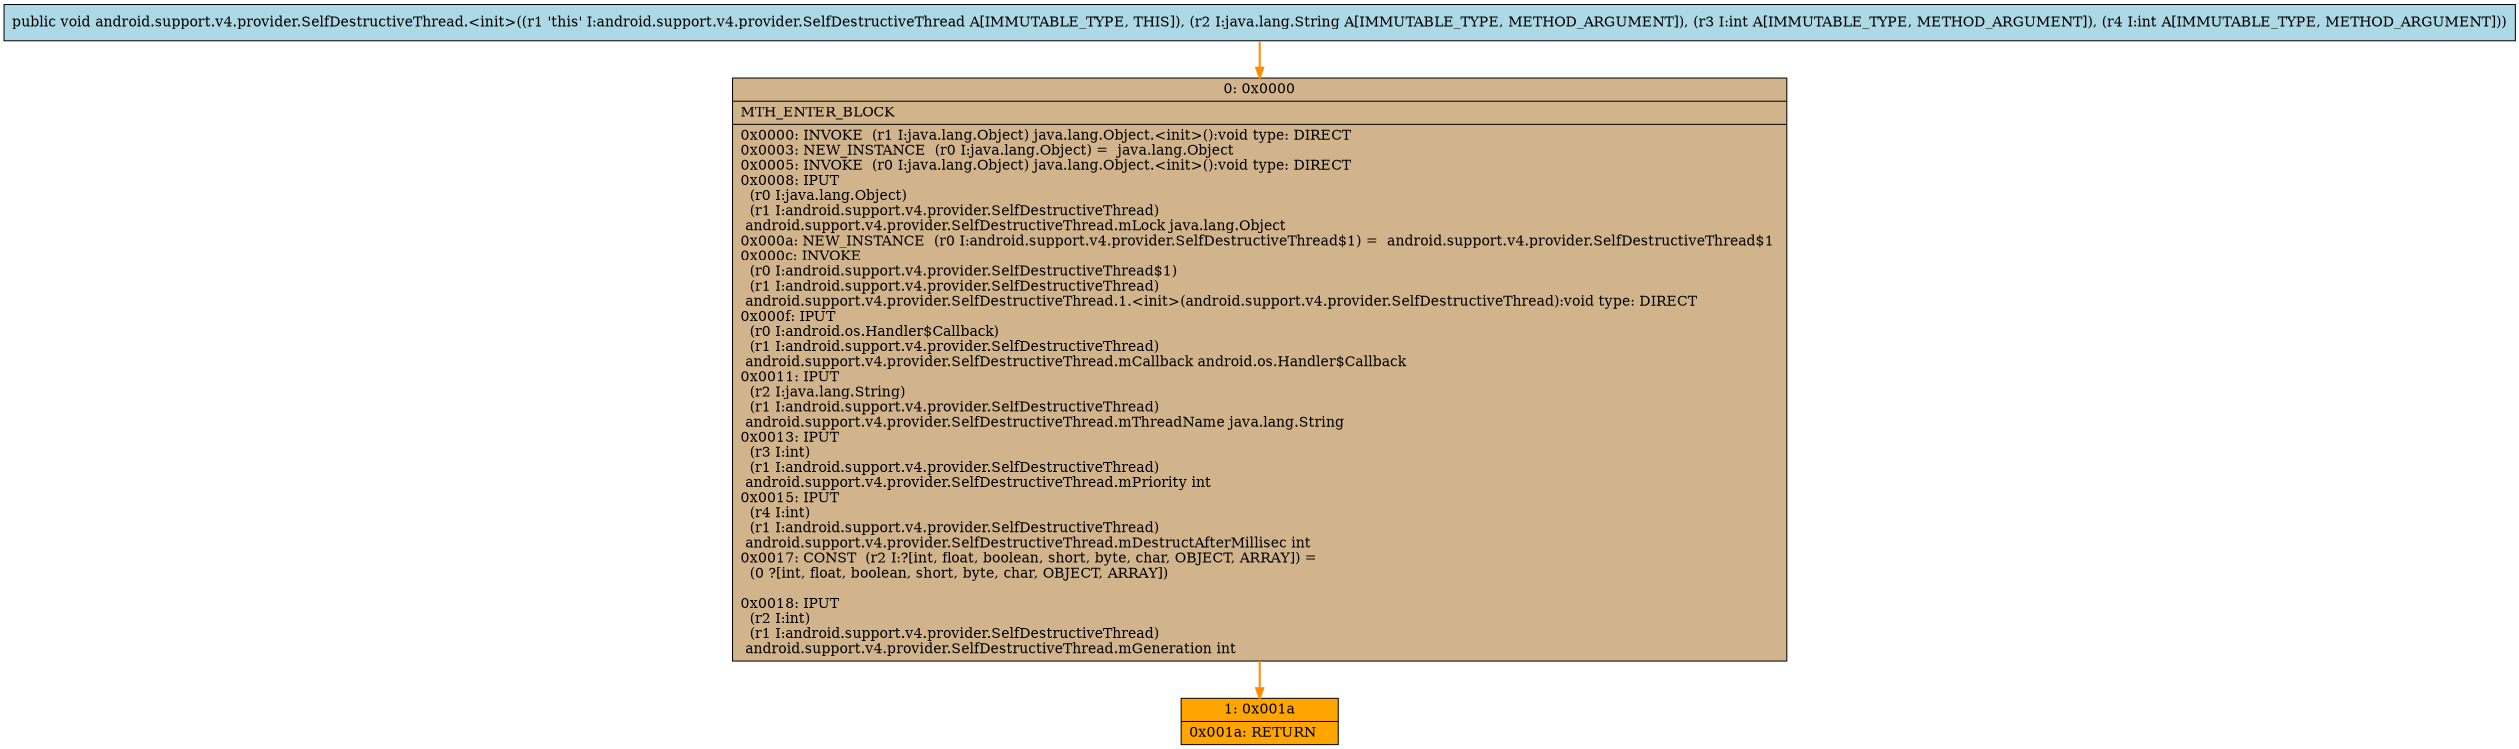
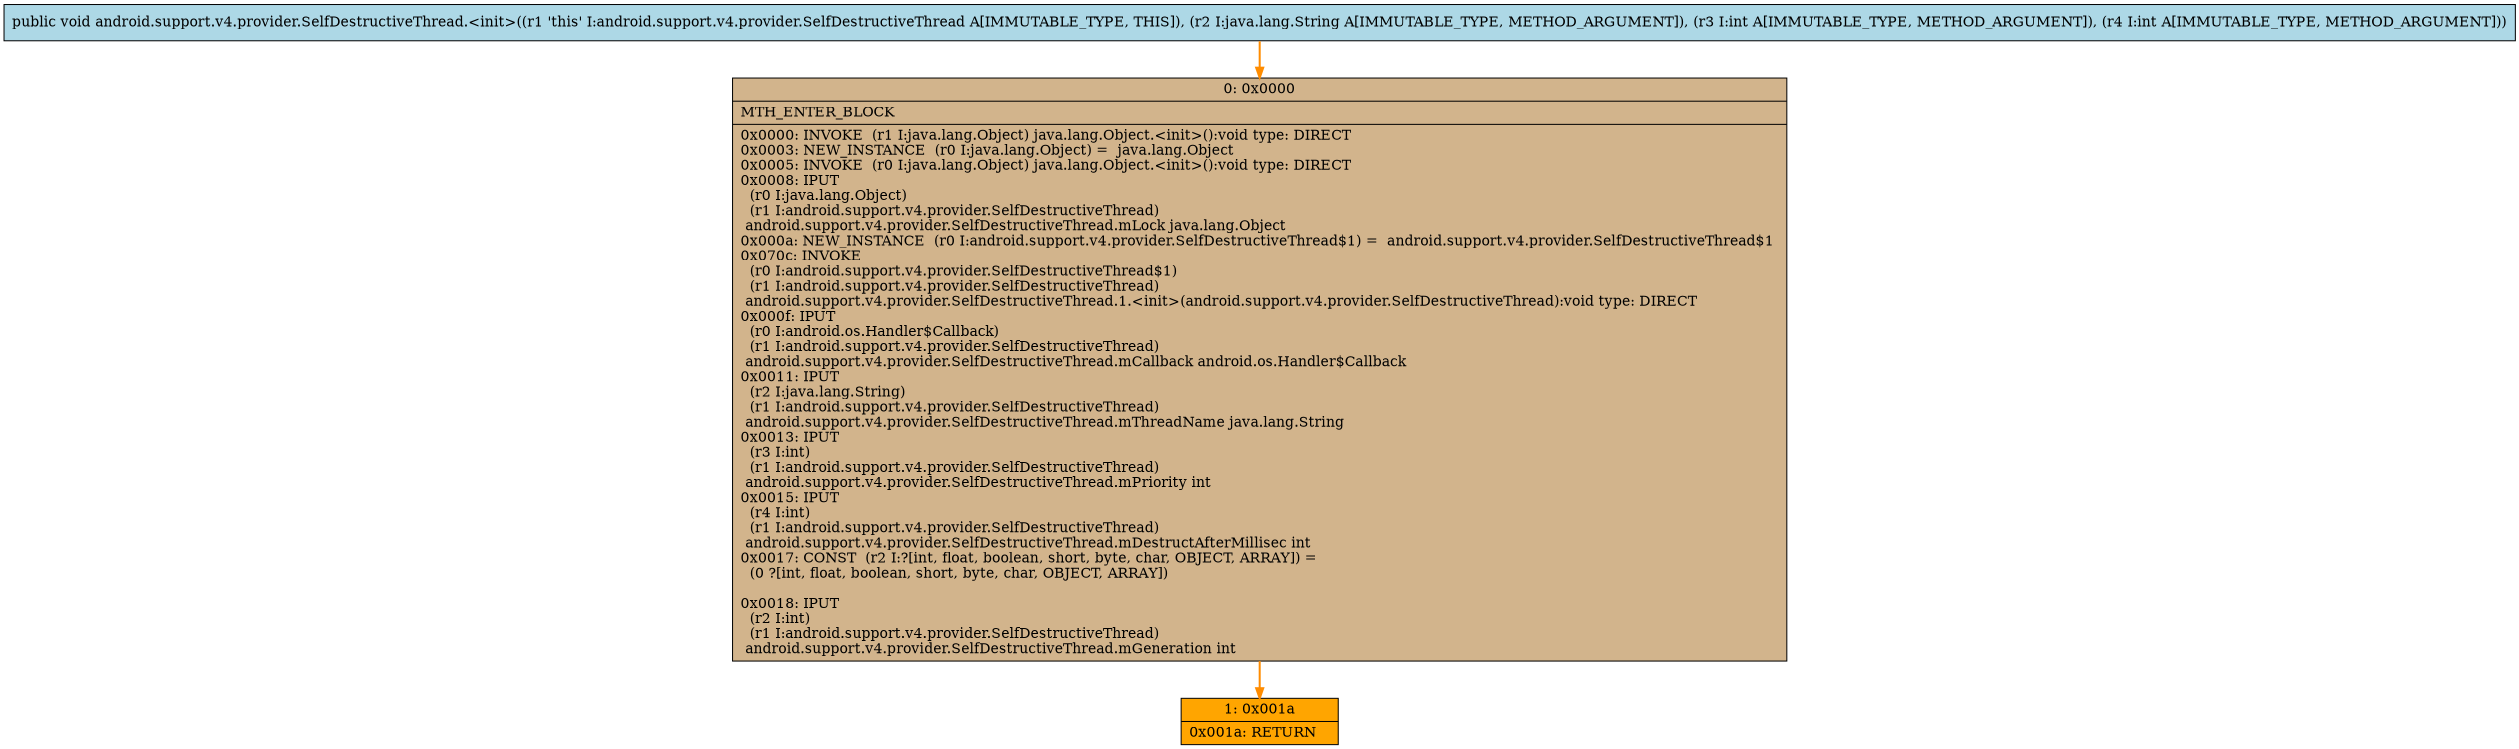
node "0: 0x0000": text "0x000c: INVOKE" -> "0x070c: INVOKE"
